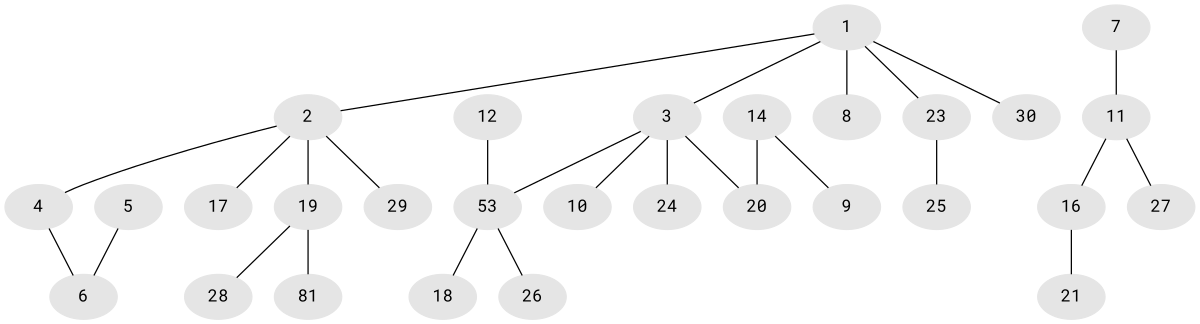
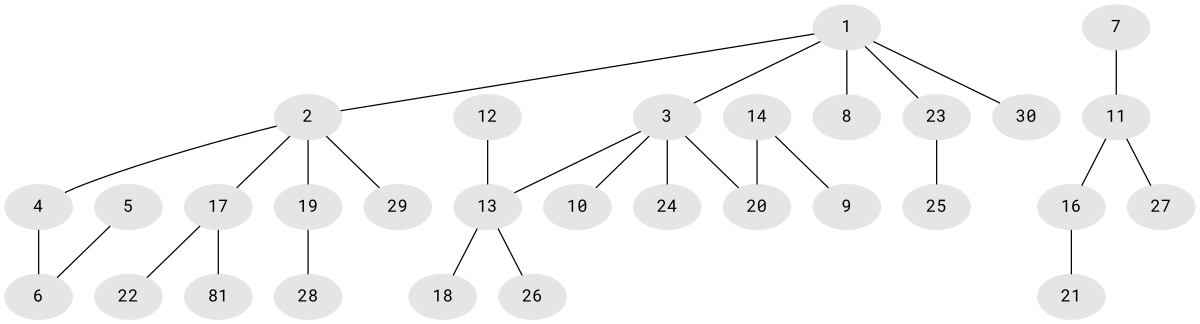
node "53": label "53" -> "13"
edge "19" -- "81": now "17" -- "81"
node "22": added
